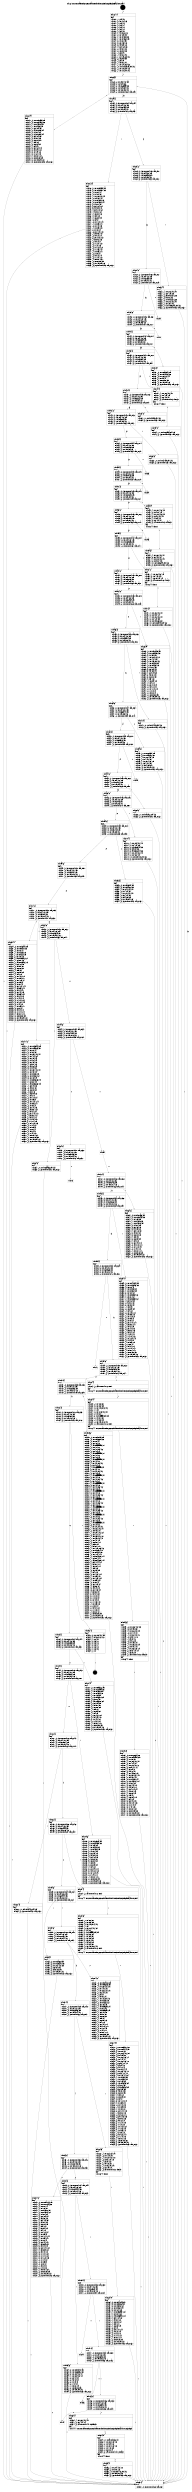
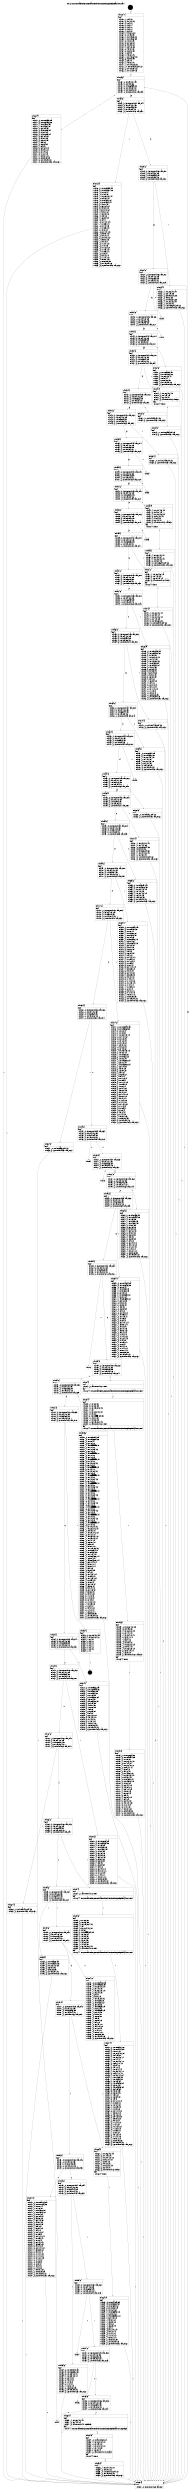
edge "0x401b17 [28]" -> "0x4023dd [147]": now "0x401afb [28]" -> "0x4023dd [147]"
edge "0x402aed" -> "0x401b87 [28]": now "0x401b6b [28]" -> "0x401b87 [28]"
